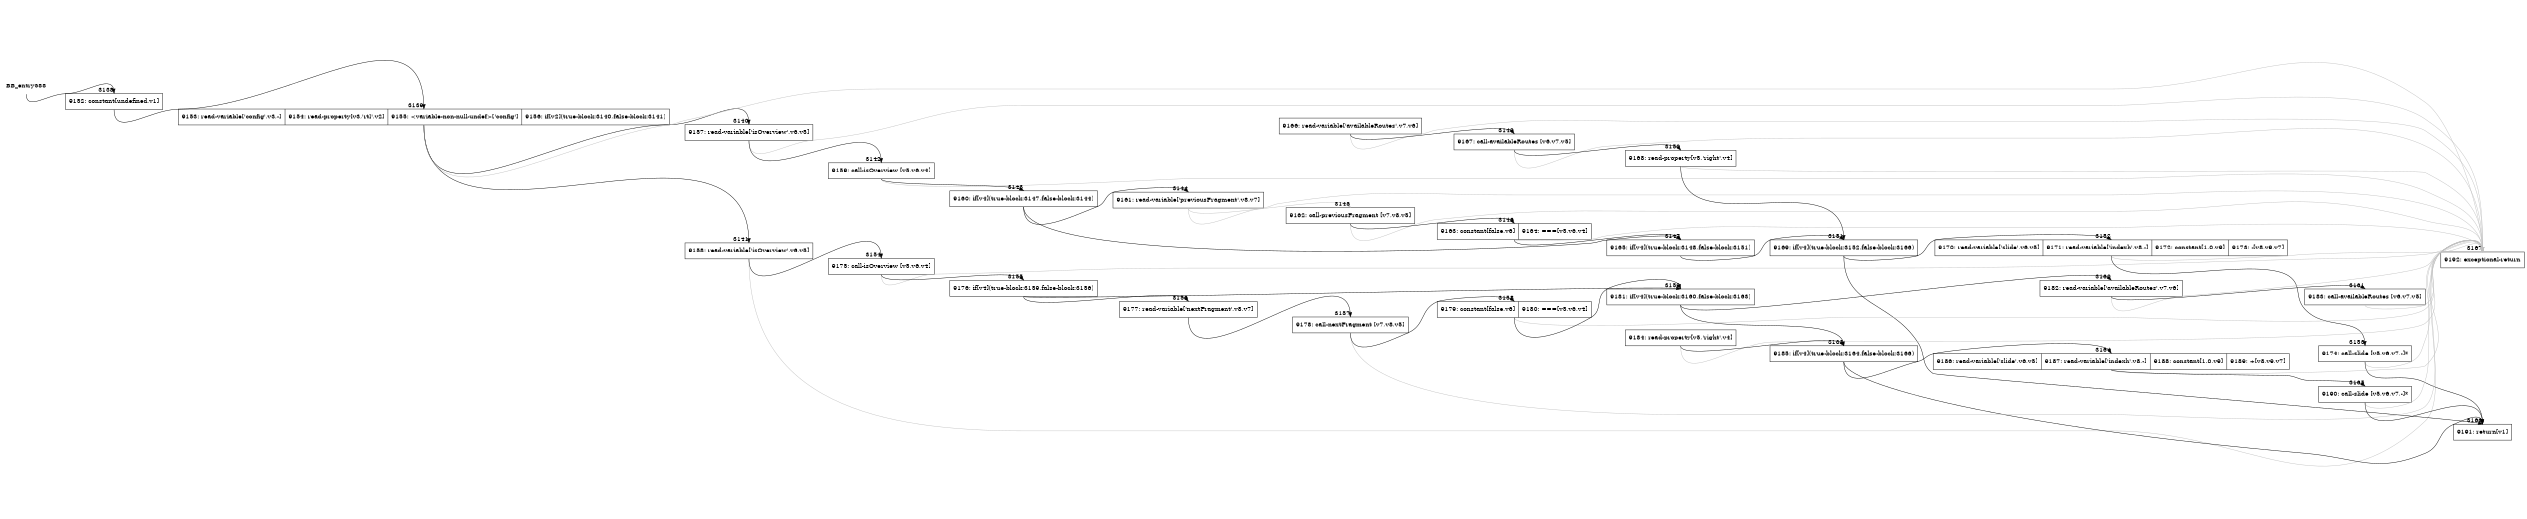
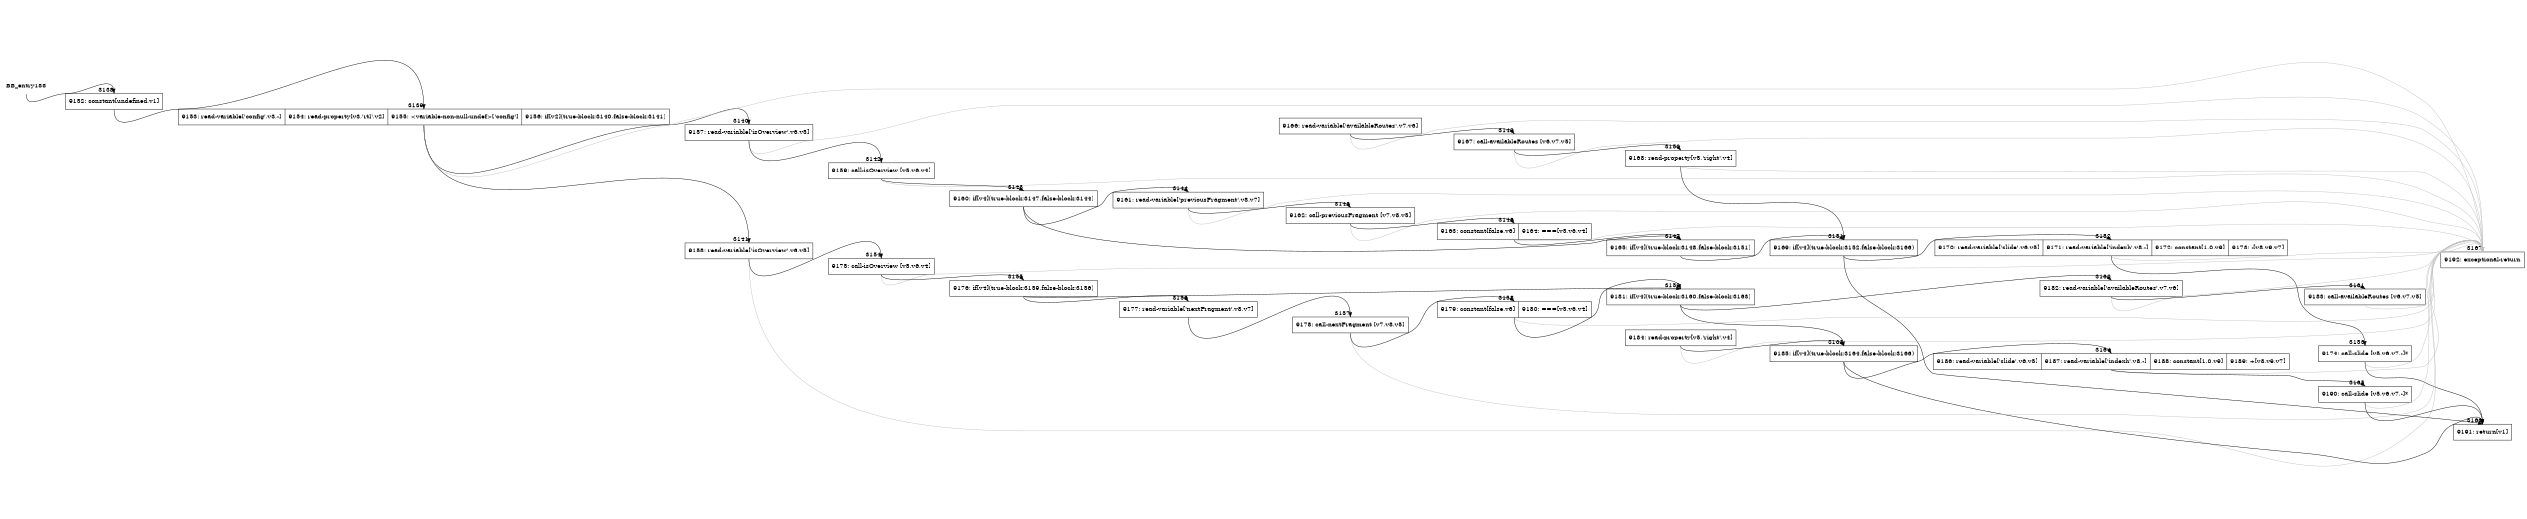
node "BB_entry588": label "BB_entry588" -> "BB_entry188"
edge "9161: read-variable['previousFragment',v8,v7]" -> "9162: call-previousFragment [v7,v8,v5]": color gray -> black
